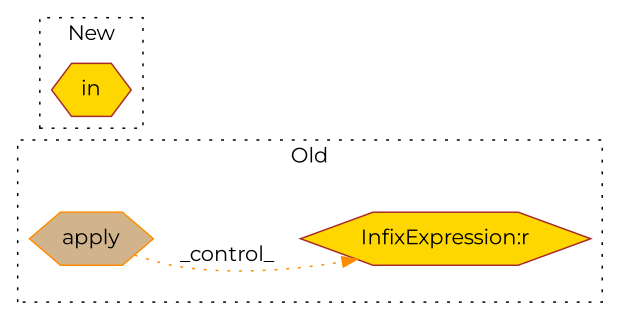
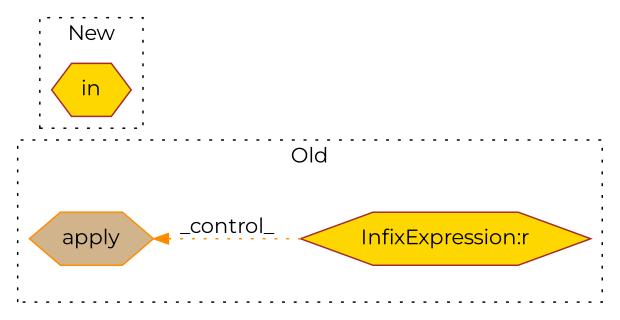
edge "apply" -> "InfixExpression:r": reversed
